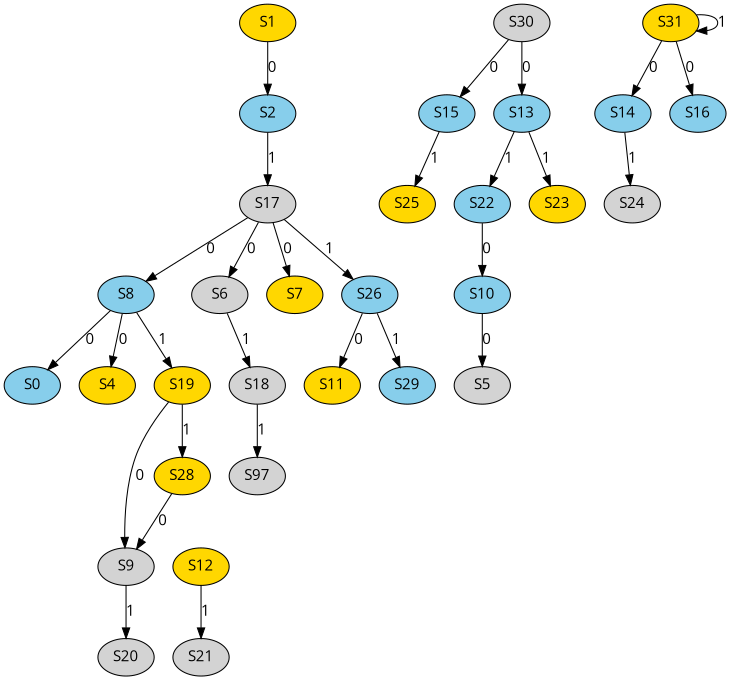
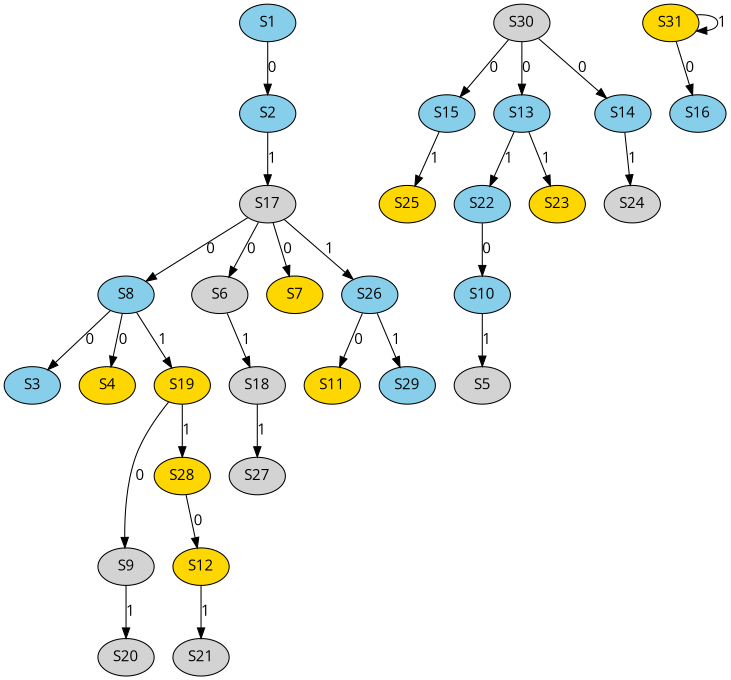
node "S1": fillcolor gold -> skyblue
edge "S31" -> "S14": now "S30" -> "S14"
edge "S10" -> "S5": label "0" -> "1"
node "S0": label "S0" -> "S3"
node "S97": label "S97" -> "S27"
edge "S28" -> "S9": now "S28" -> "S12"
